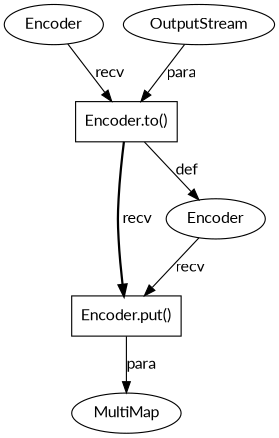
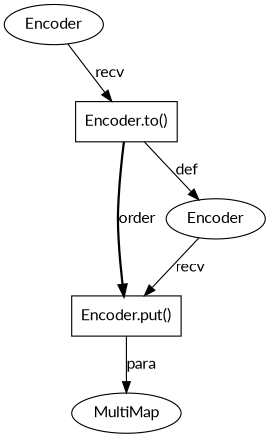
node "OutputStream": removed
edge "Encoder.to()" -> "Encoder.put()": label "recv" -> "order"
